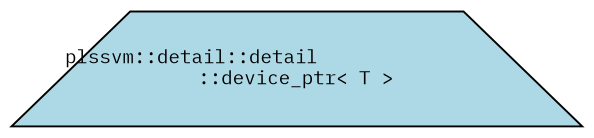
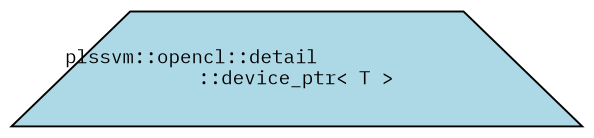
node "plssvm::detail::detail ::device_ptr< T >": label "plssvm::detail::detail ::device_ptr< T >" -> "plssvm::opencl::detail ::device_ptr< T >"
